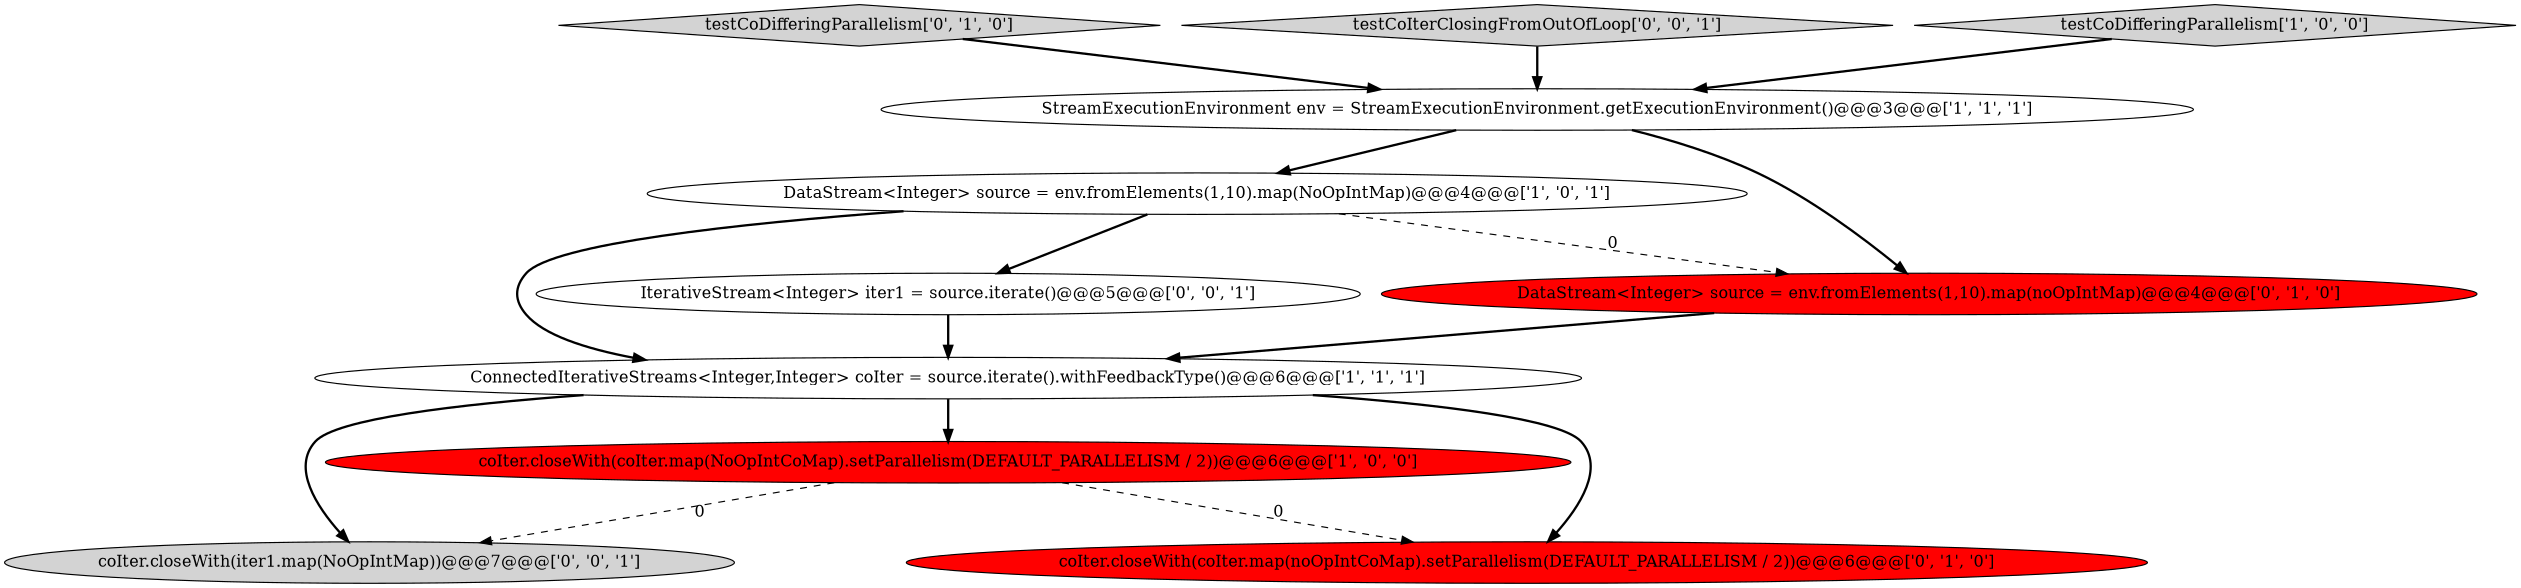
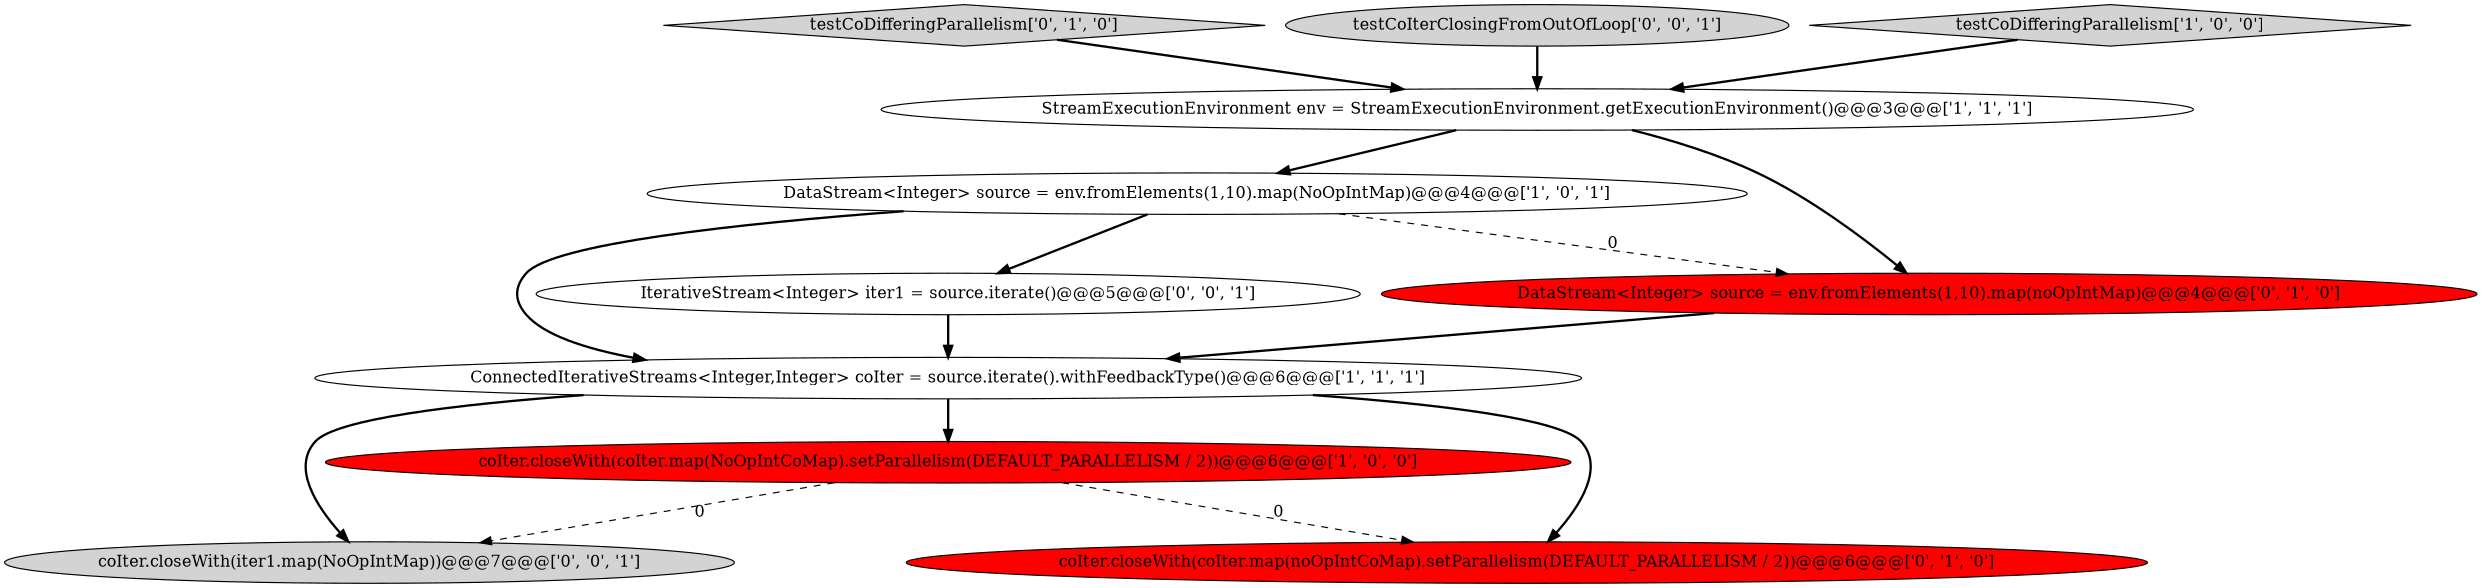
node "testCoIterClosingFromOutOfLoop['0', '0', '1']": shape diamond -> ellipse
